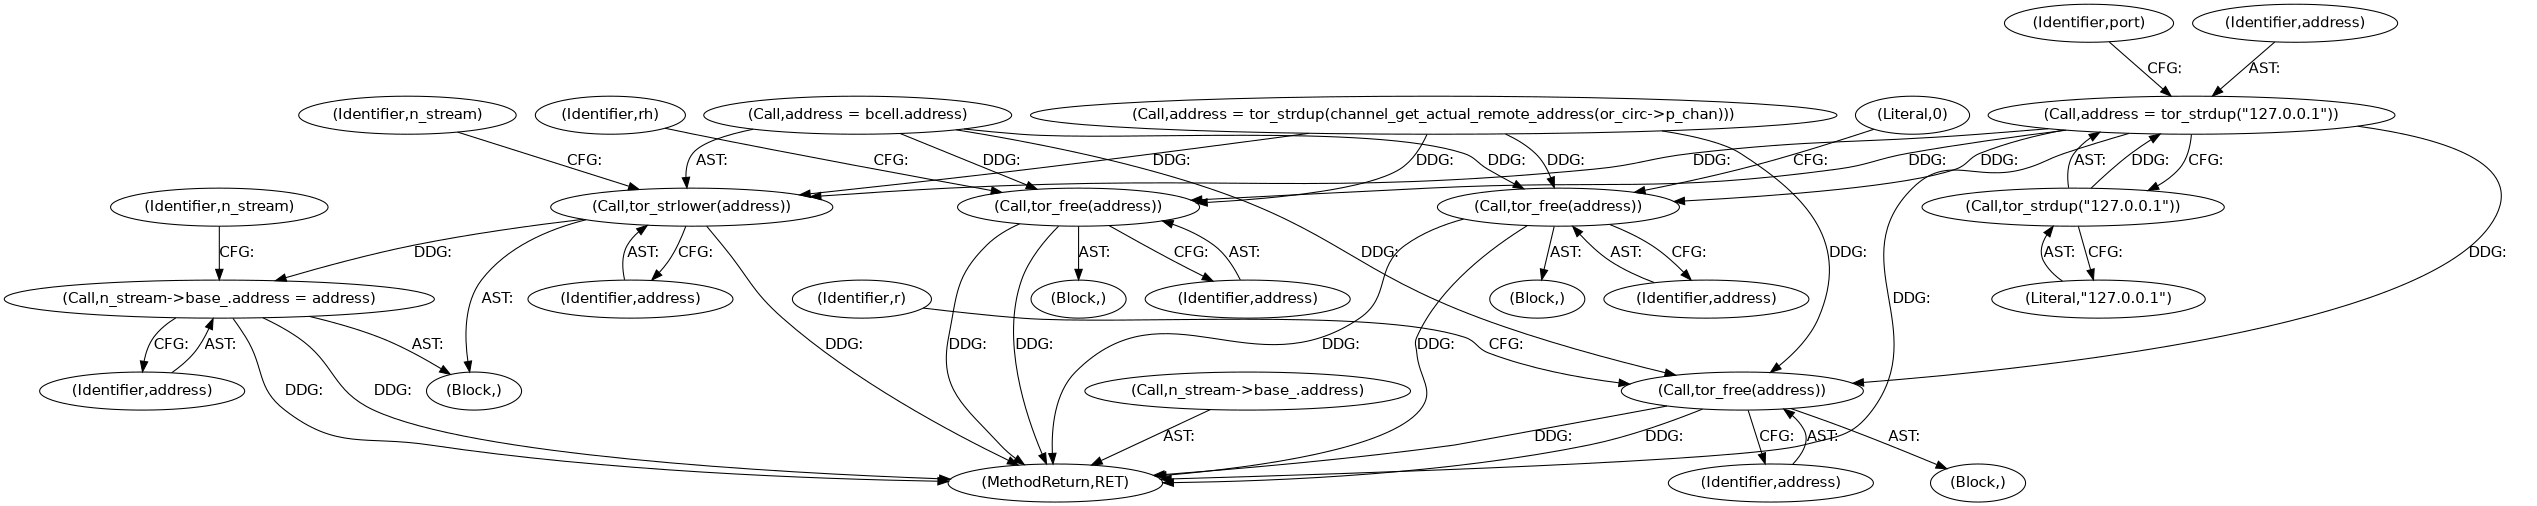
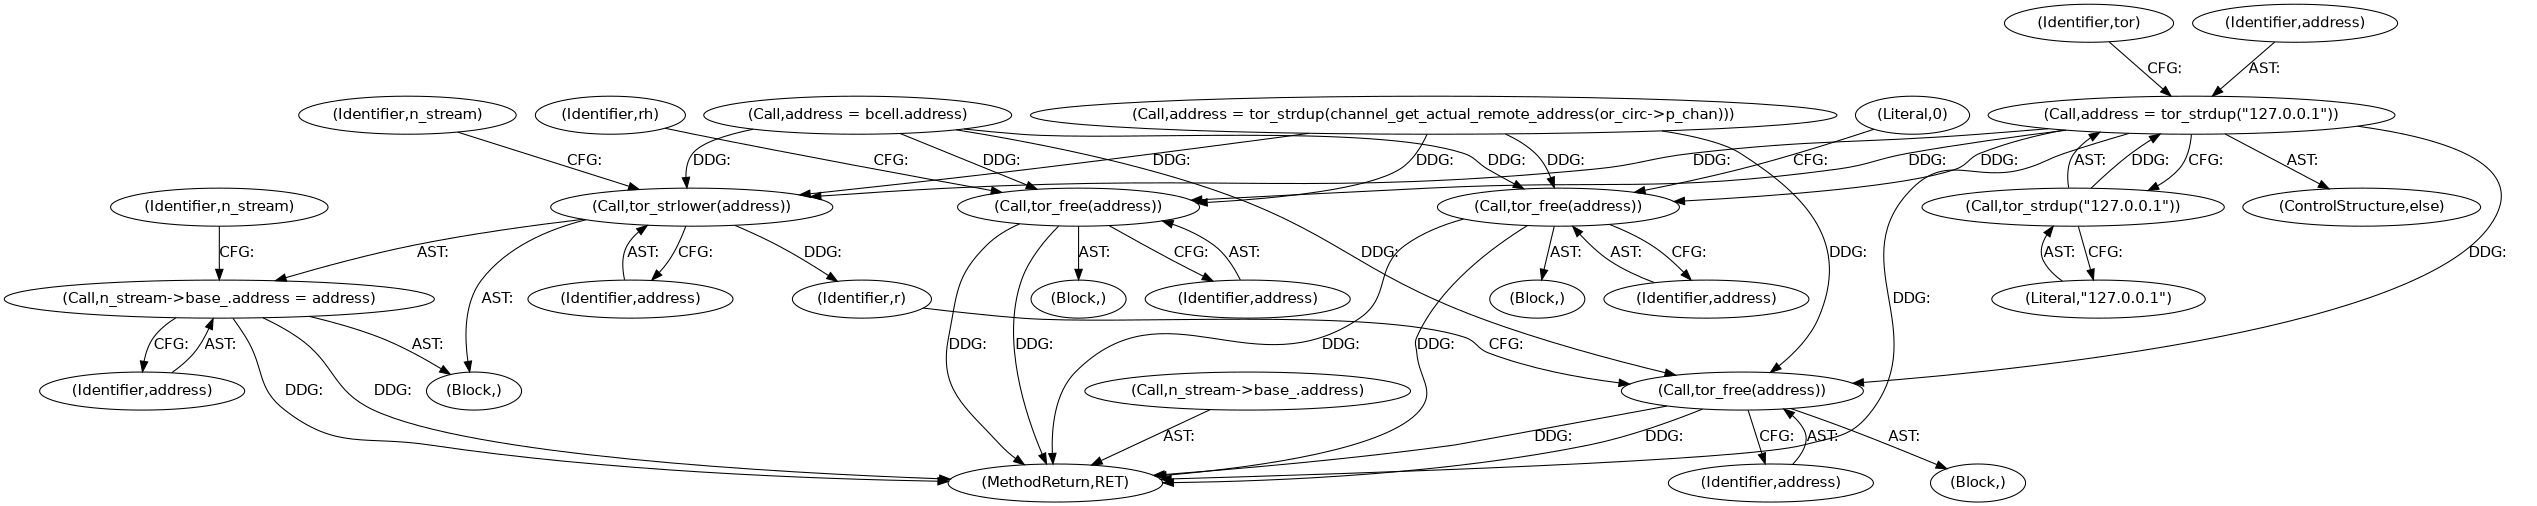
node "(Identifier,port)": label "(Identifier,port)" -> "(Identifier,tor)"
edge "(Call,address = bcell.address)" -> "(Call,tor_strlower(address))": label "AST: " -> "DDG: "
node "(ControlStructure,else)": added
edge "(Call,tor_strlower(address))" -> "(Call,n_stream->base_.address = address)": label "DDG: " -> "AST: "
edge "(Call,tor_strlower(address))" -> "(MethodReturn,RET)": now "(Call,tor_strlower(address))" -> "(Identifier,r)"
